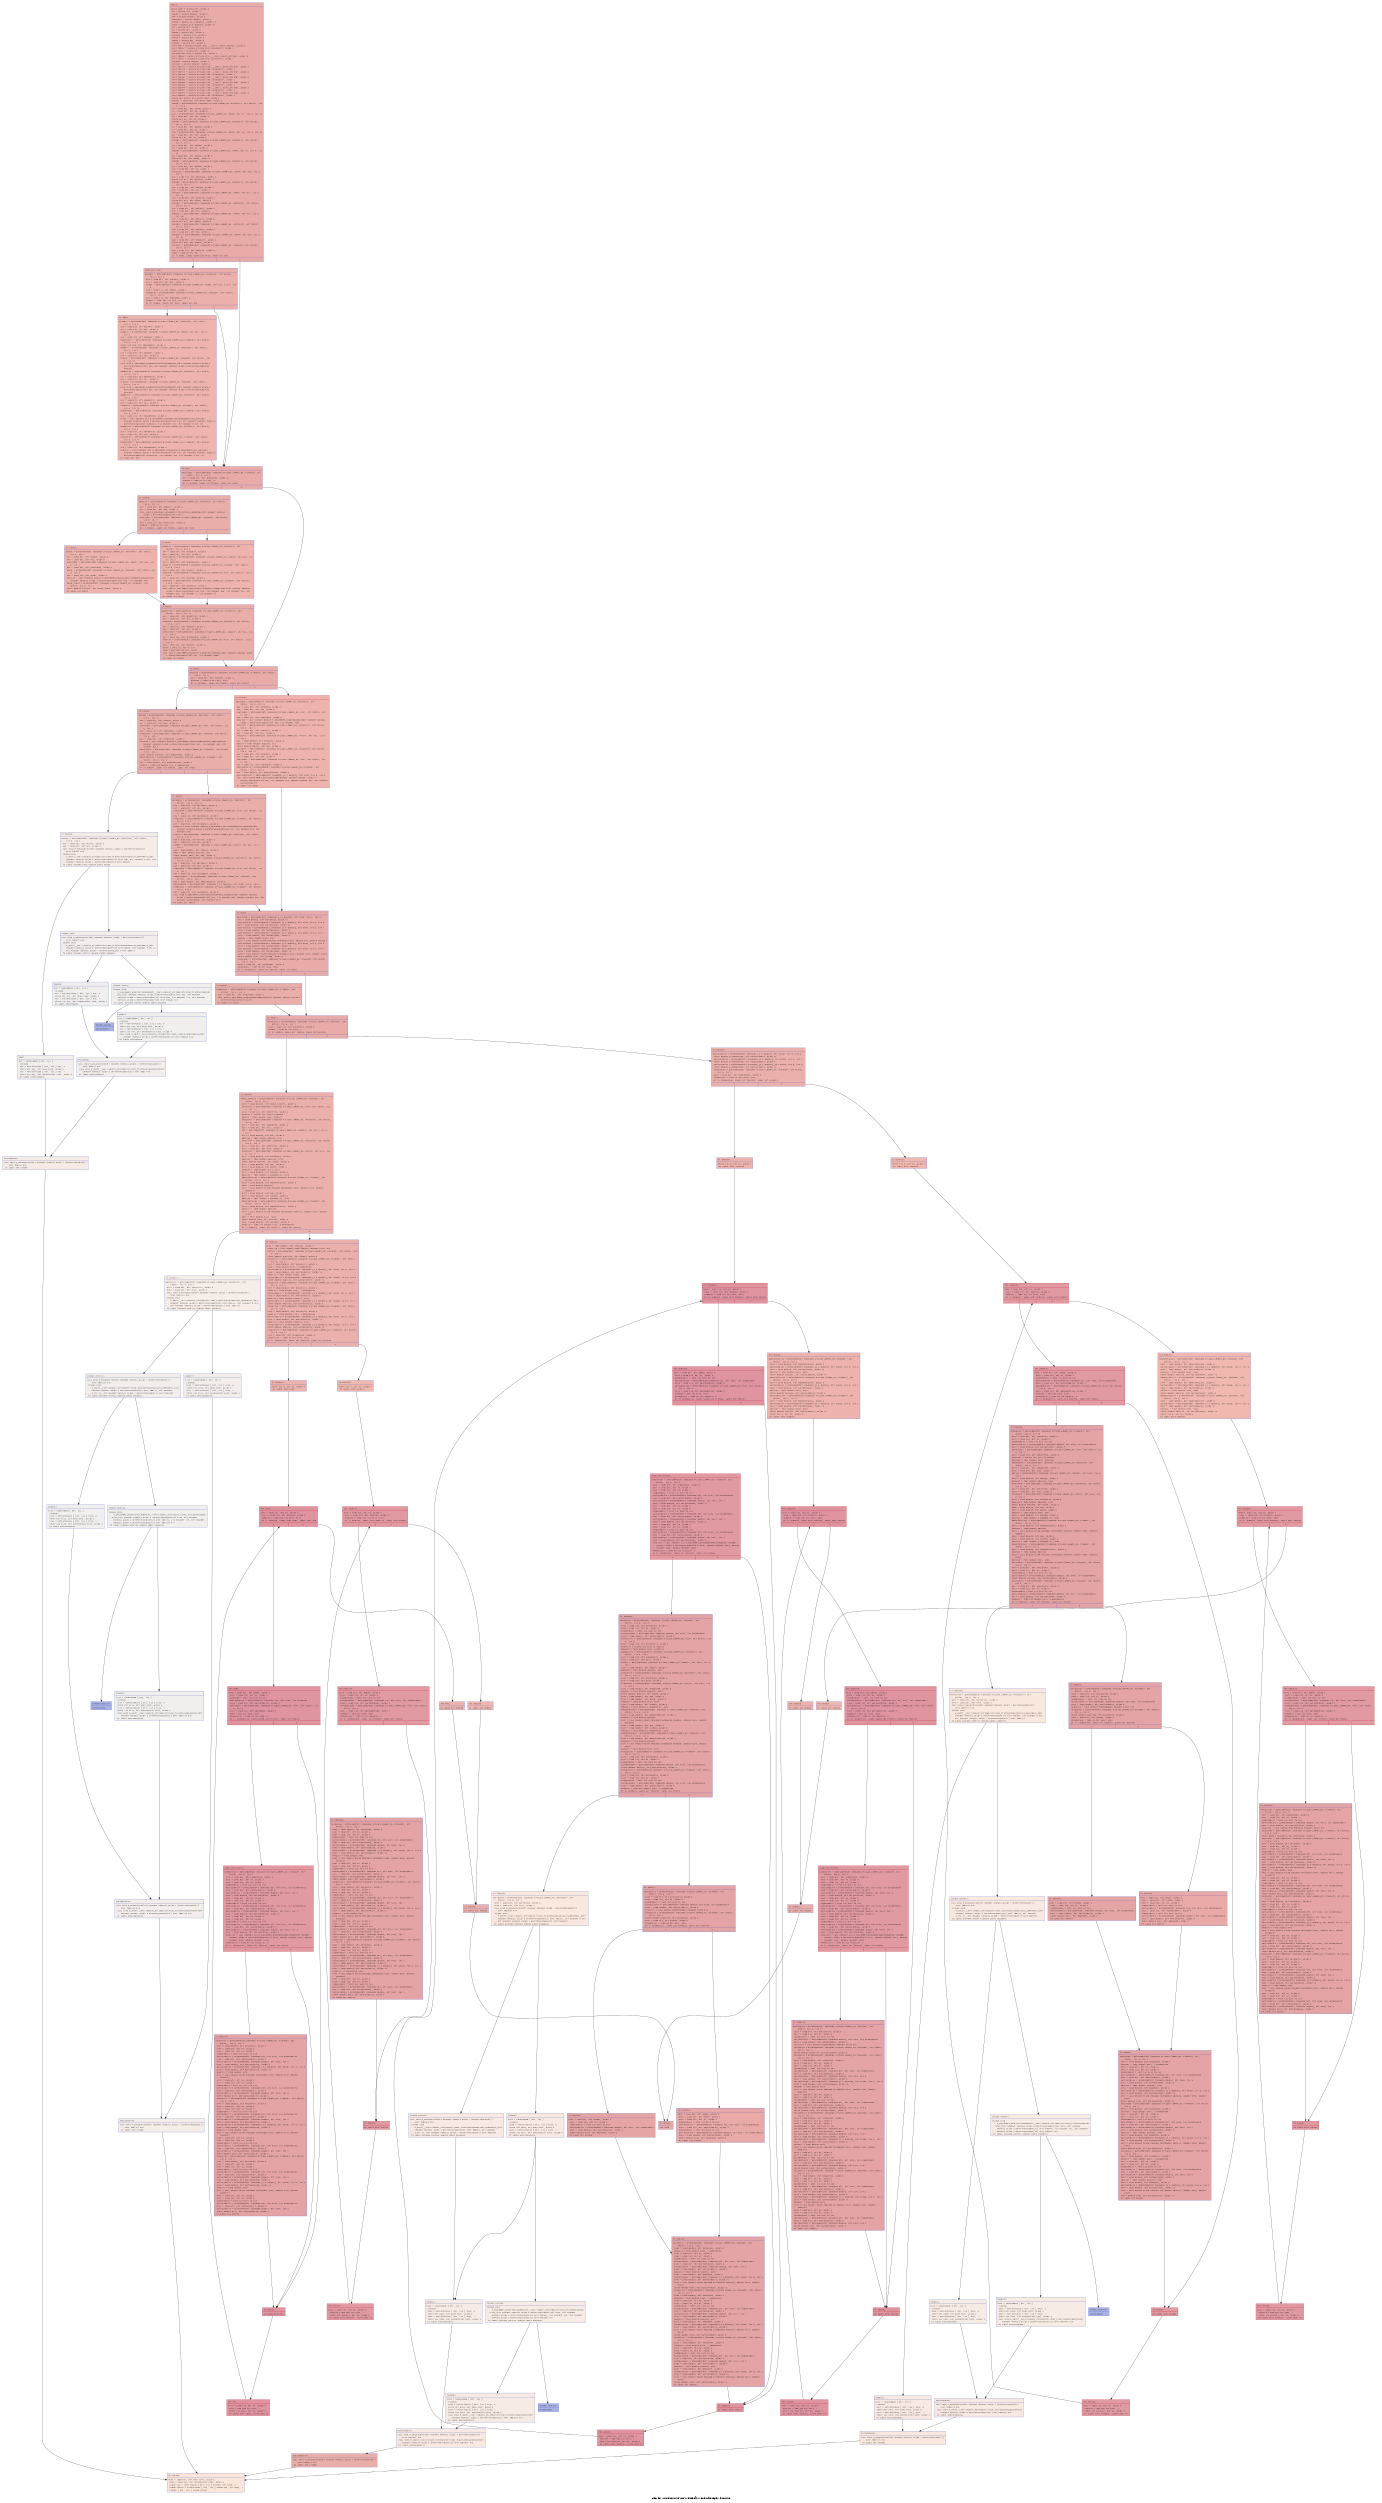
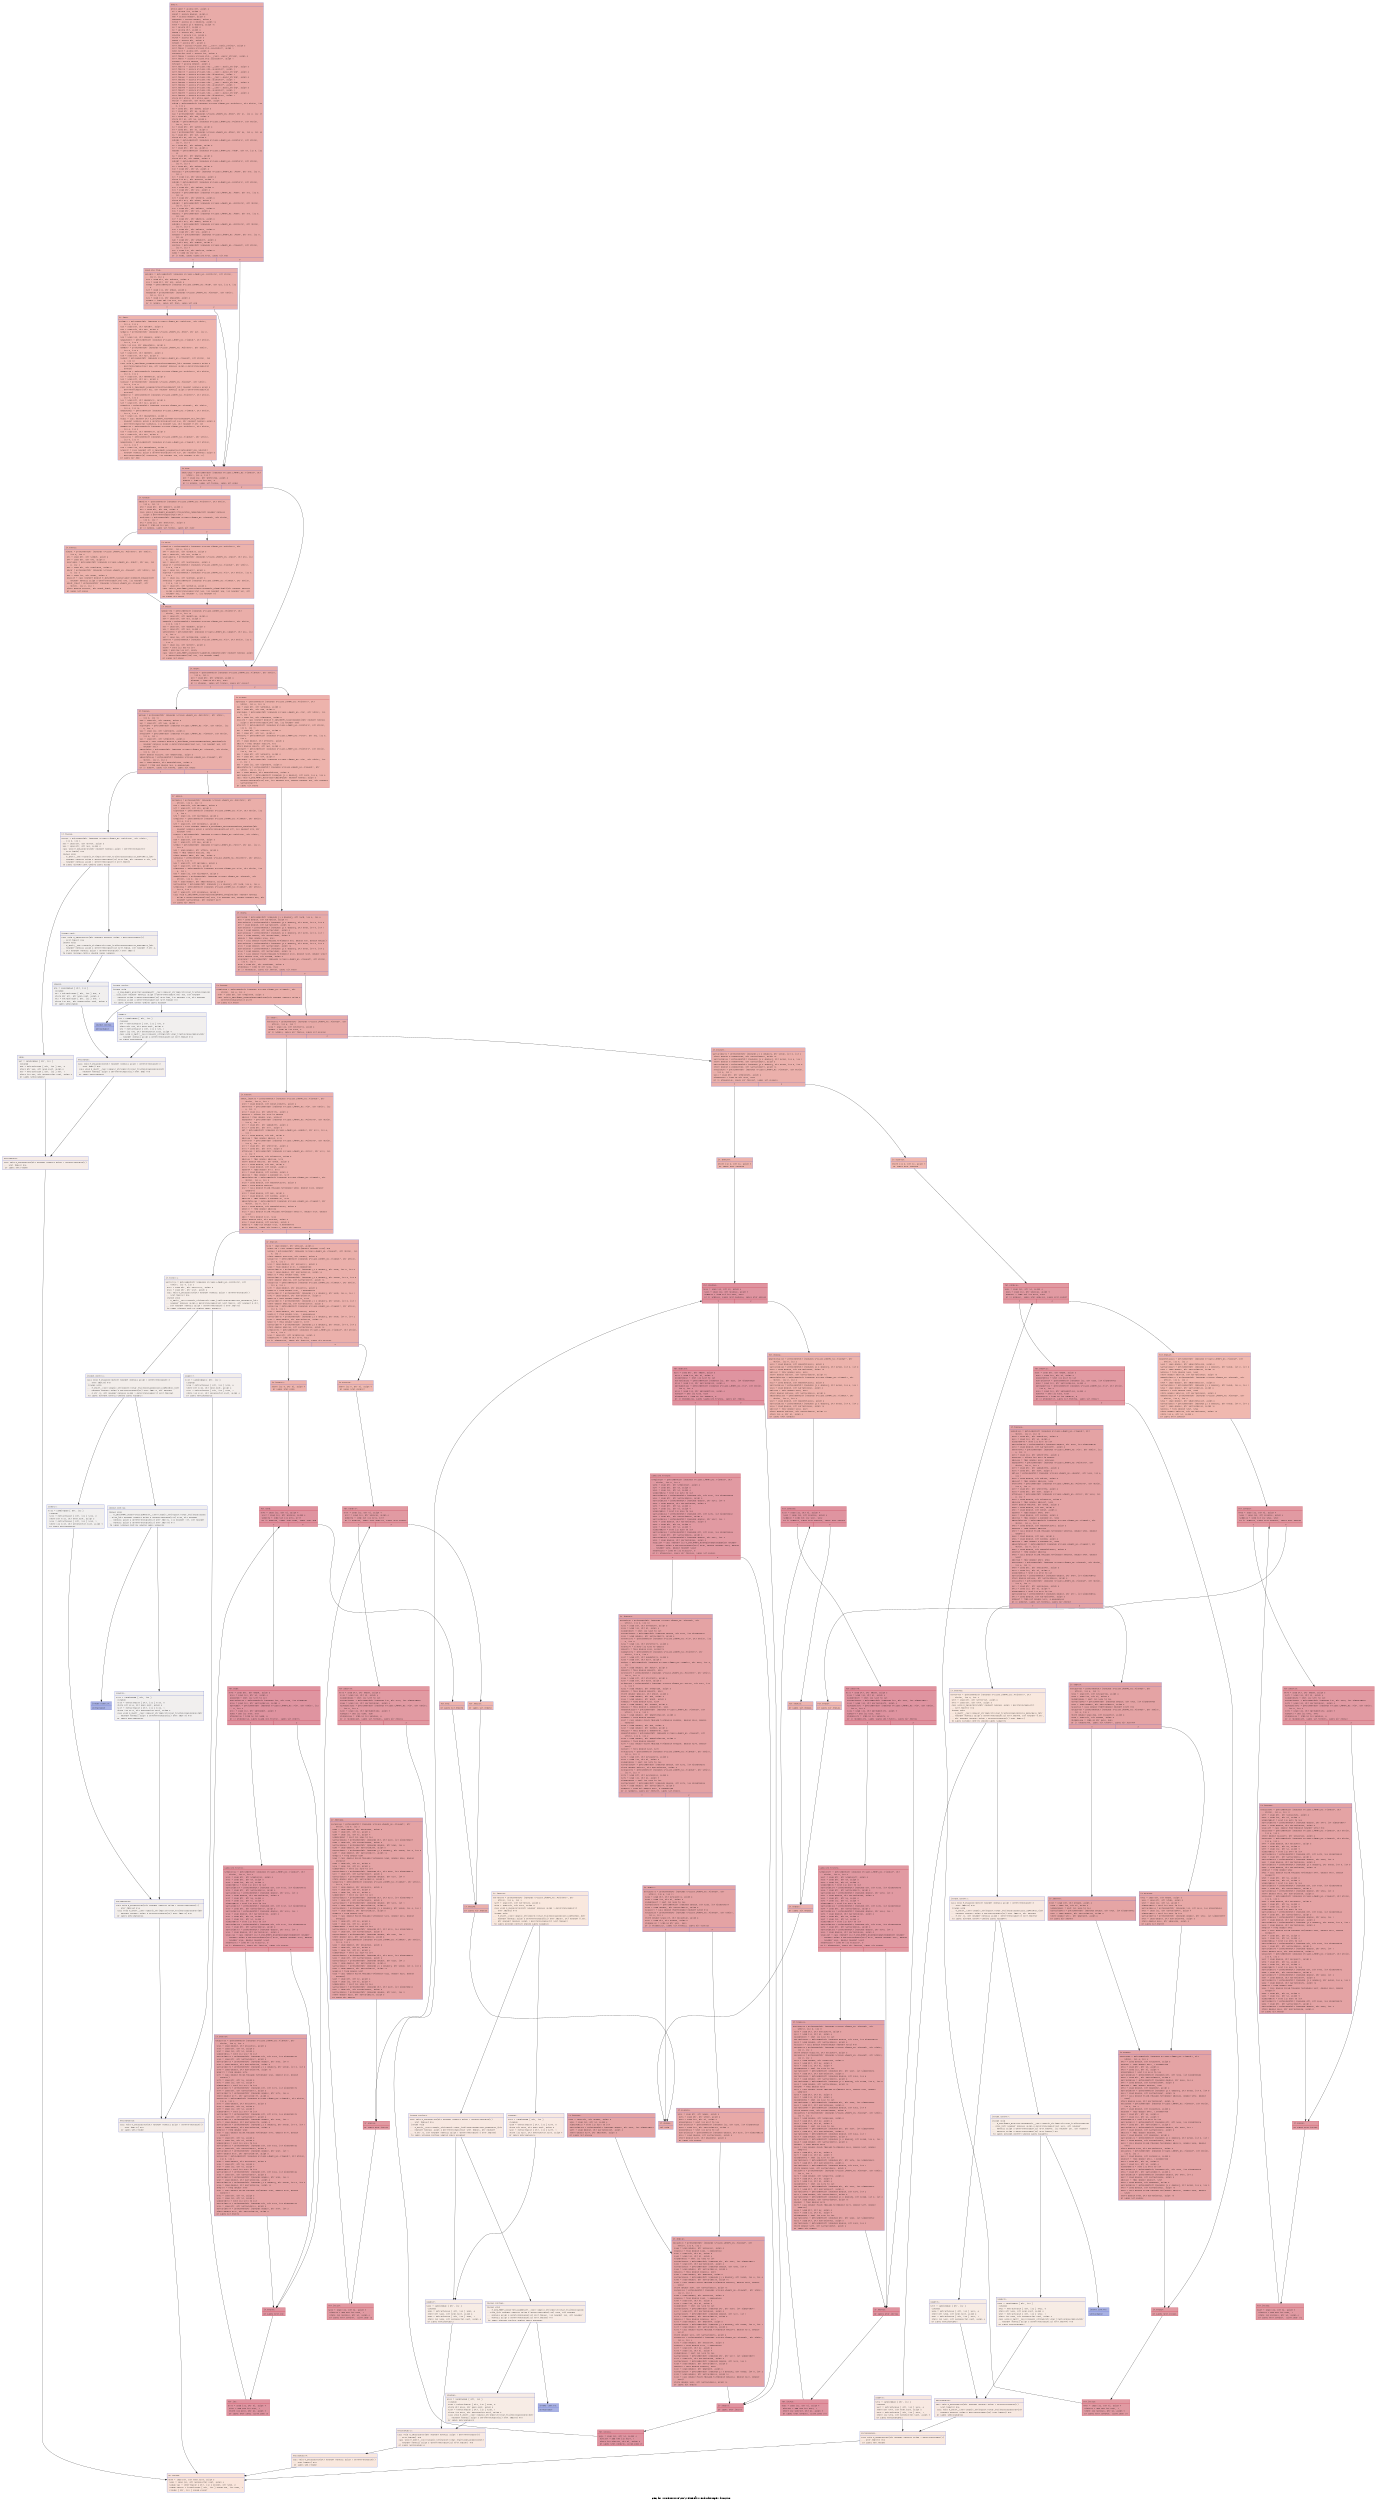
edge "if.then269:" -> "if.then299:": removed
edge "if.end315:" -> "if.then322:": now "if.end315:" -> "if.end586:"
edge "lpad303:" -> "invoke.cont308:": now "invoke.cont304:" -> "invoke.cont308:"
node "ehcleanup314:": fillcolor #d0473d70 -> #f2cab570
